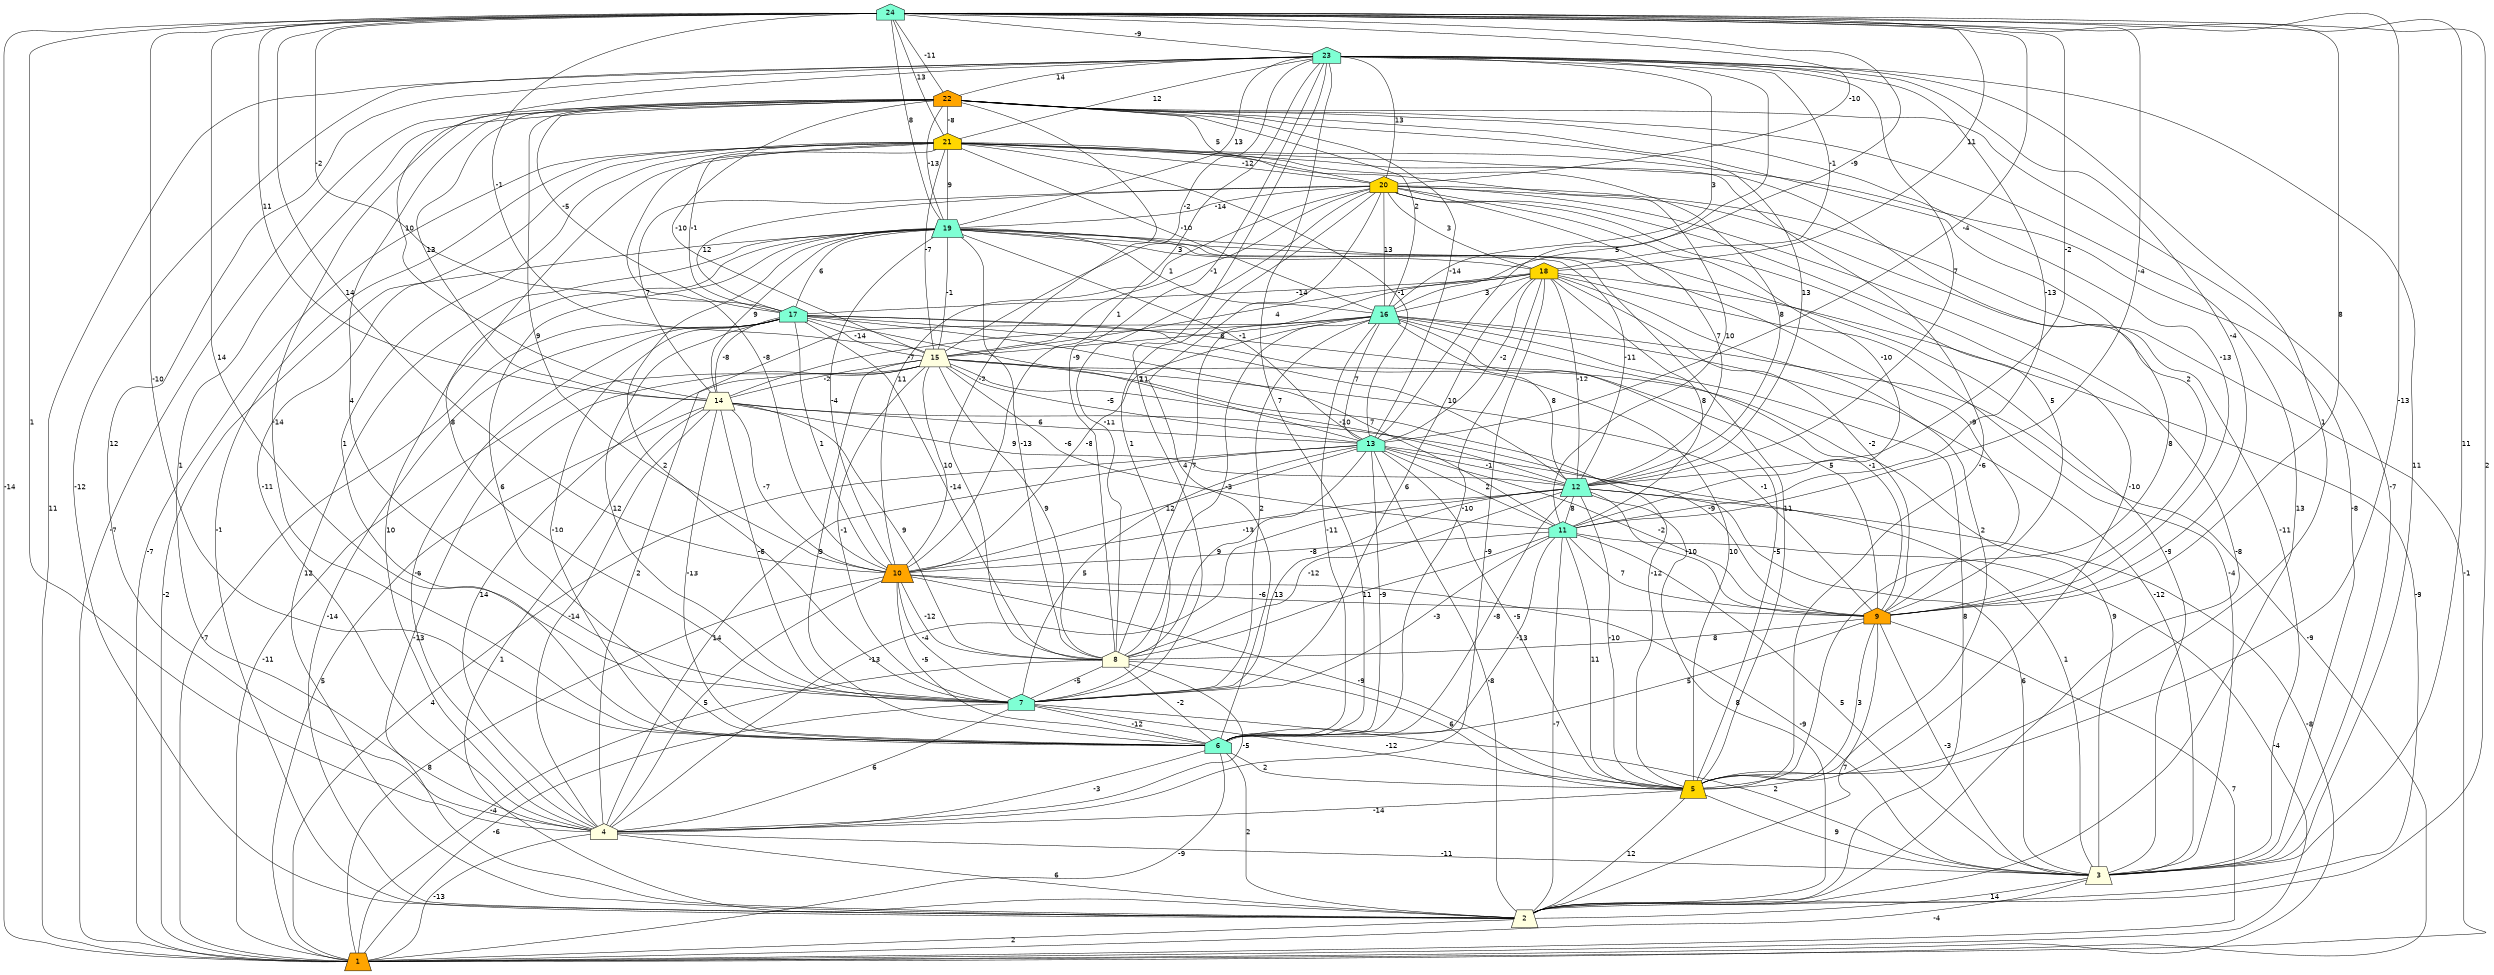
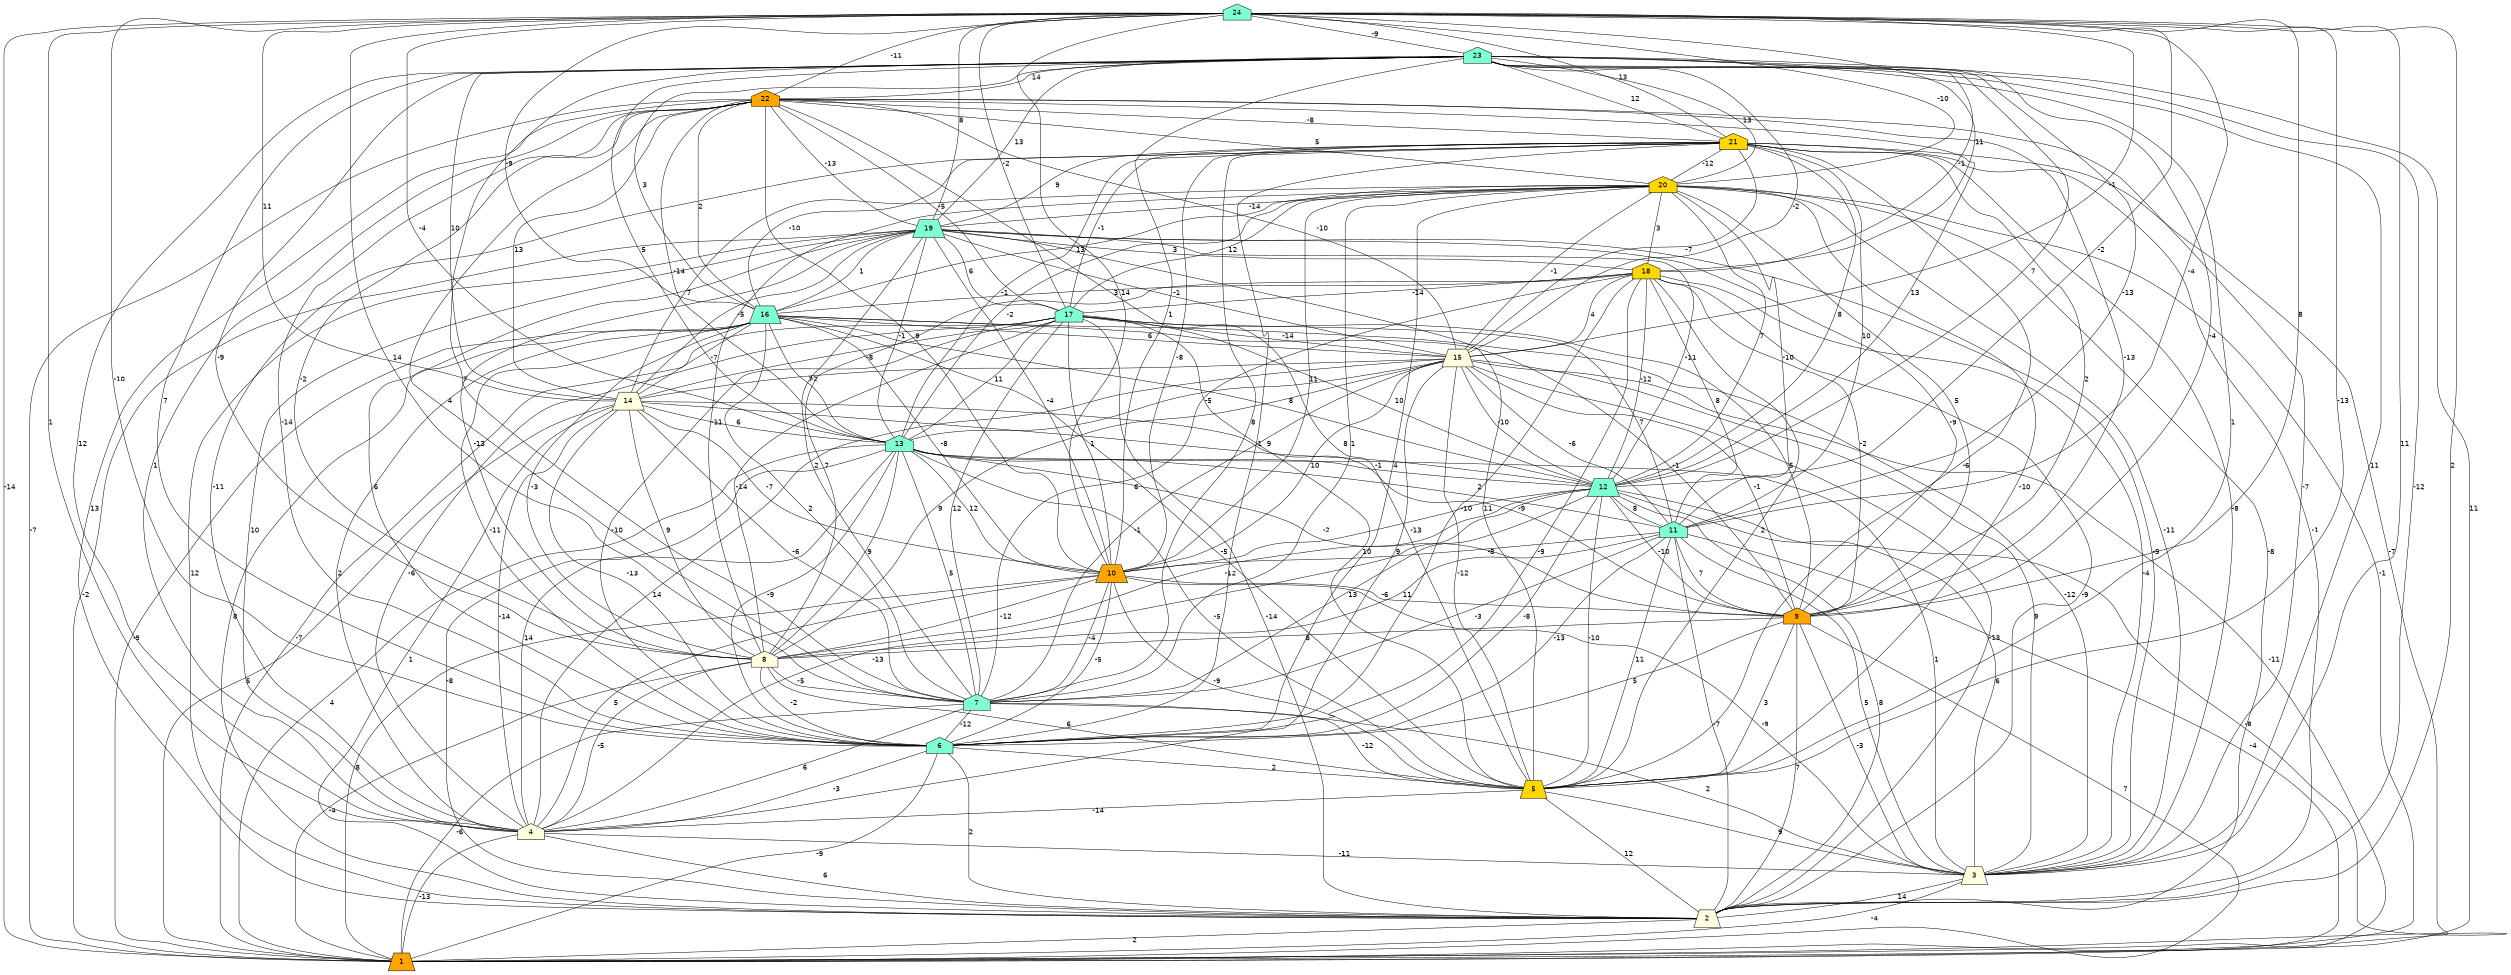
edge "19" -- "14": label "9" -> "-5"
edge "18" -- "13": now "20" -- "13"
